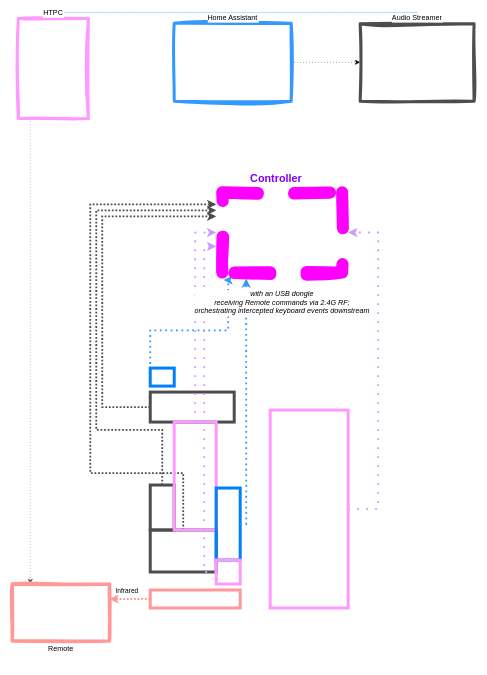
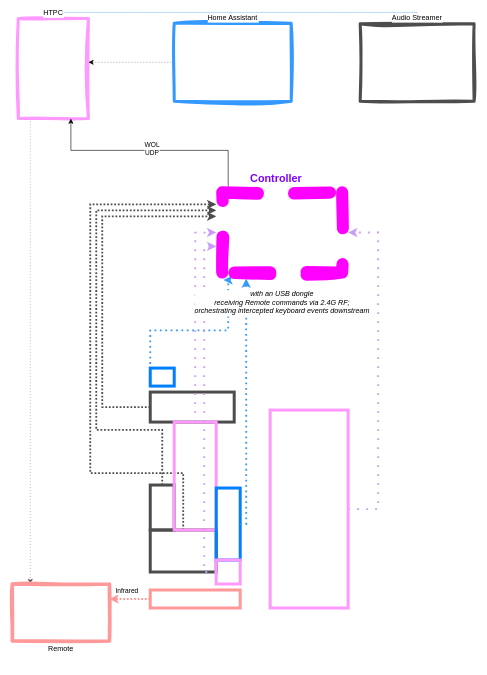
edge "Home Assistant" -> "HTPC": added
edge "Home Assistant" -> "Audio Streamer": removed
edge "with an USB dongle receiving Remote commands via 2.4G RF; orchestrating intercepted keyboard events downstream" -> "HTPC": added, label "WOL UDP"
